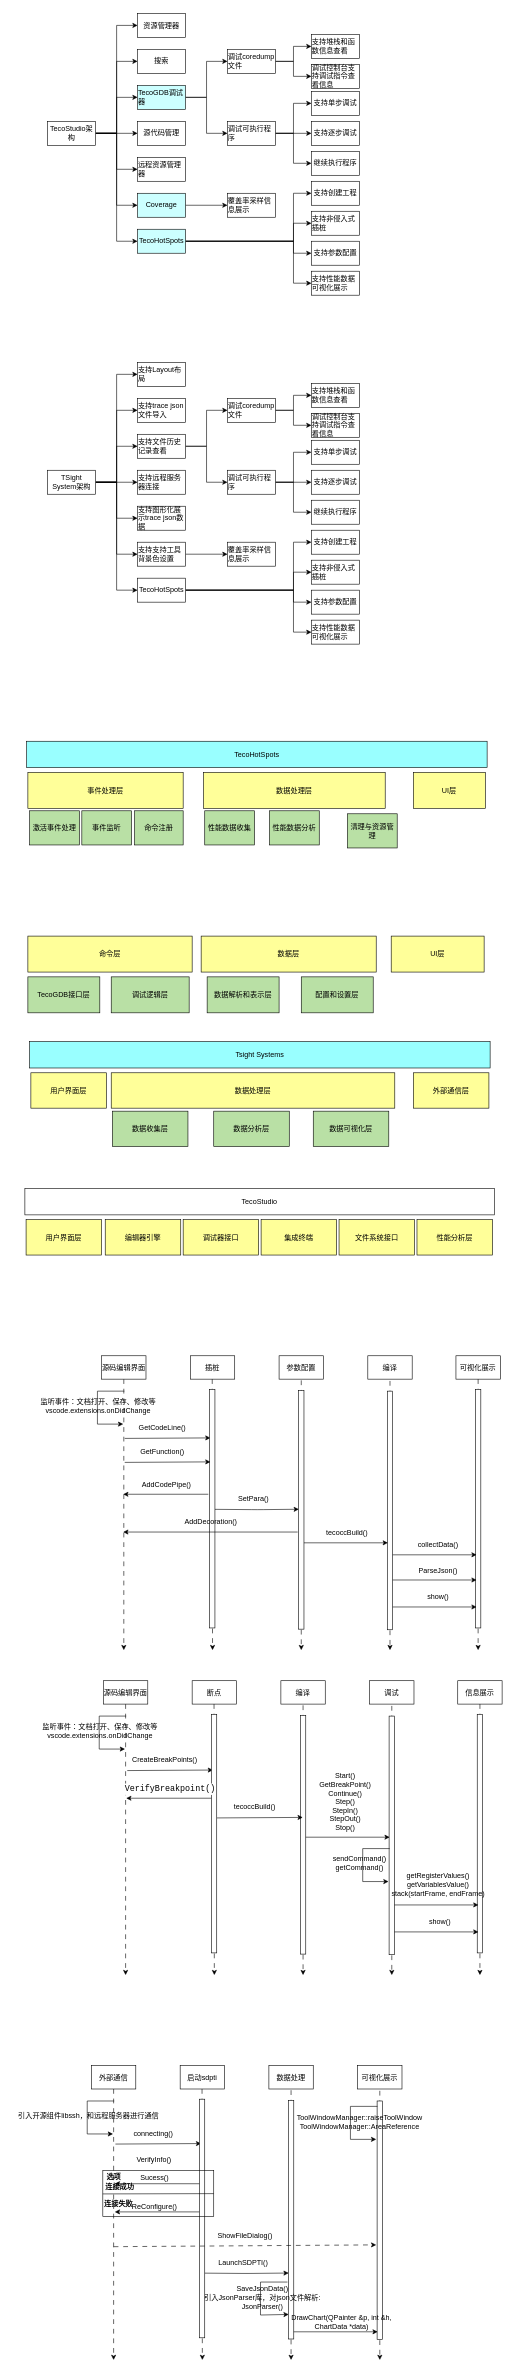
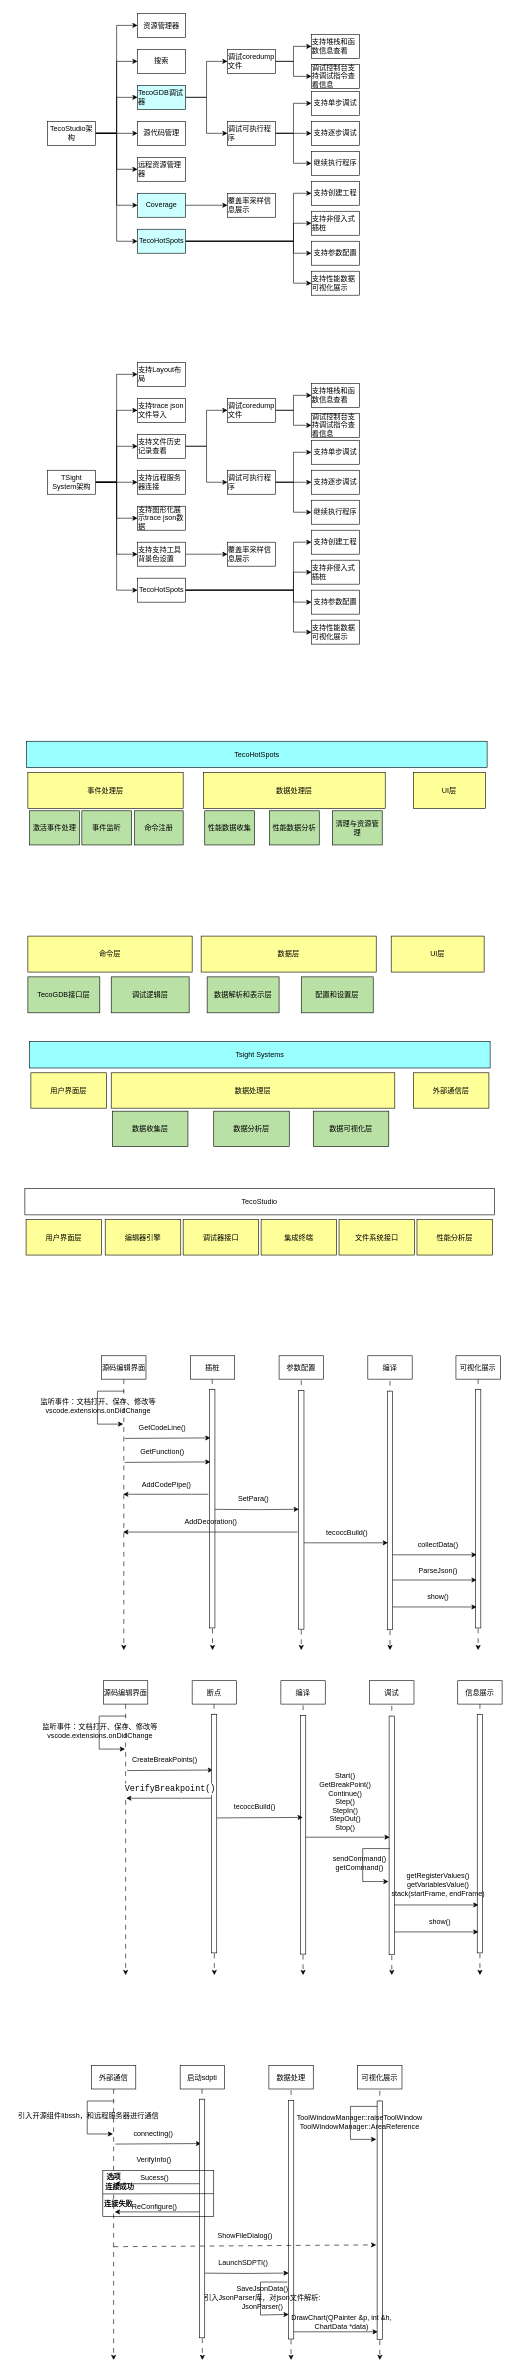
node "清理与资源管理": moved (373, 830) -> (358, 827)
